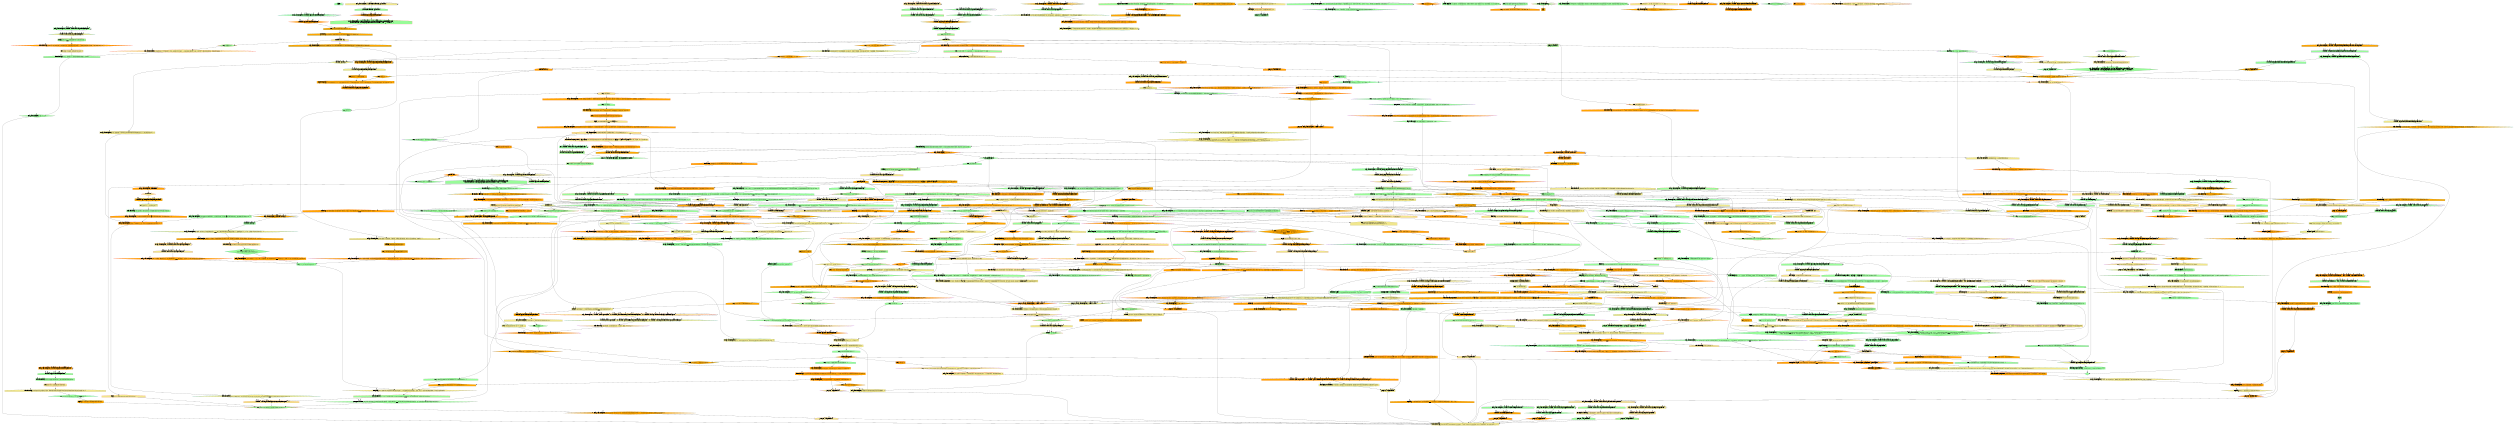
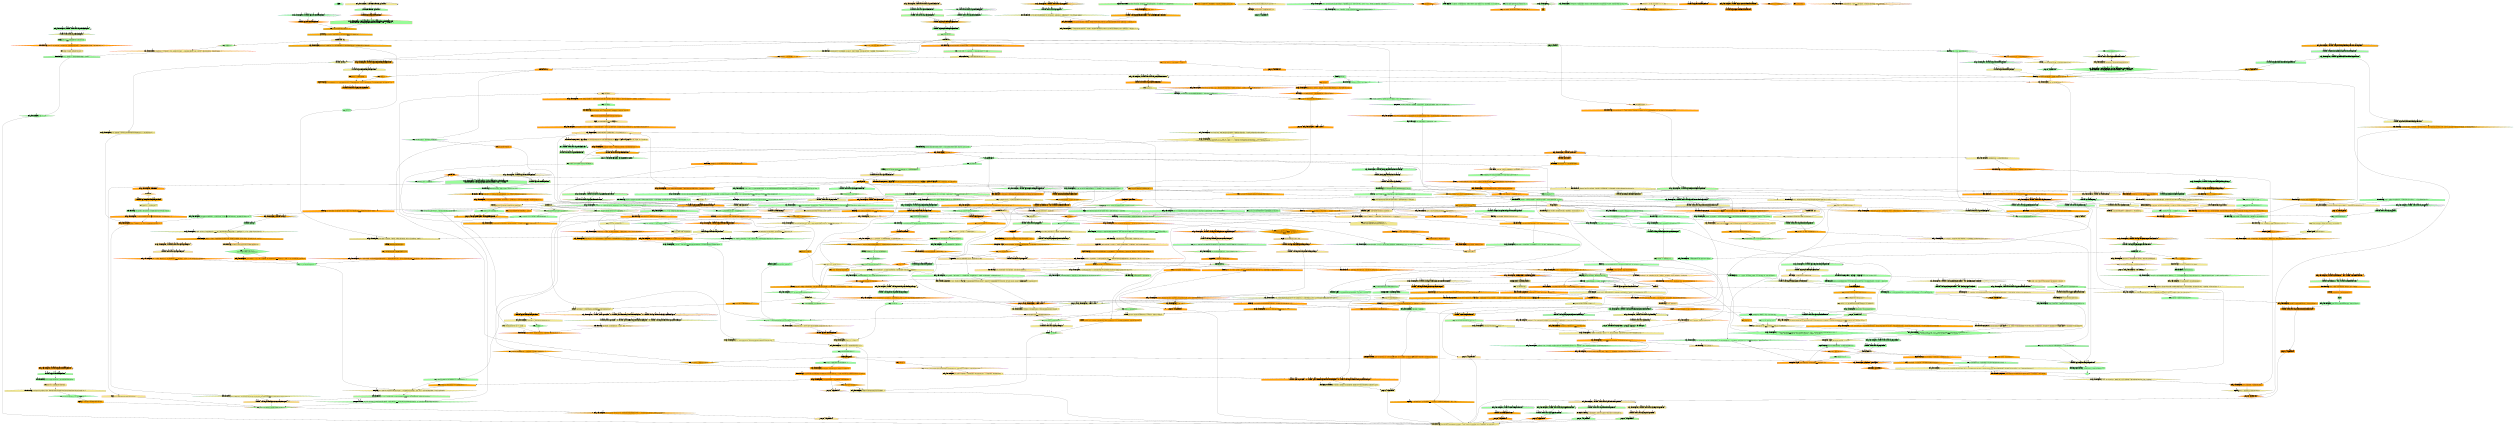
node "You: “好吧，换个别的问题。”": fillcolor palegreen -> orange
node "Kim Kitsuragi: “是的，我确定……”他得喘口气。“如果我没有丧失行动能力，一定也会做同样的事……”": fillcolor orange -> palegreen
